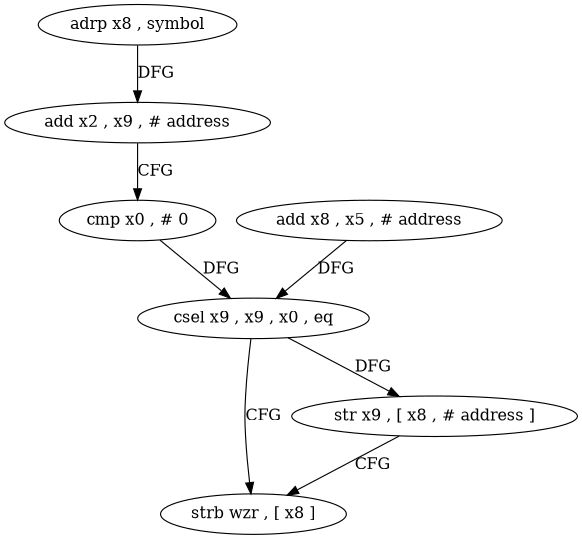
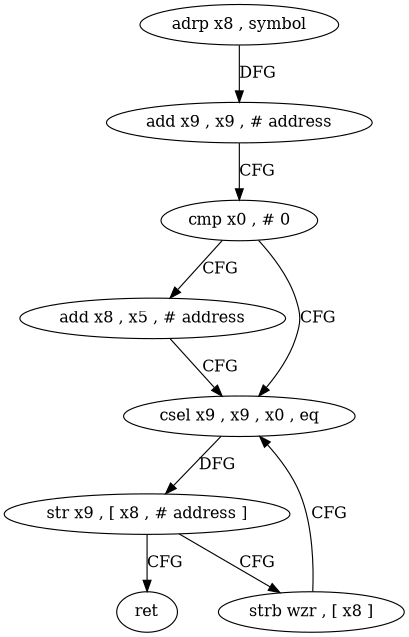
node "add x2 , x9 , # address": label "add x2 , x9 , # address" -> "add x9 , x9 , # address"
edge "cmp x0 , # 0" -> "add x8 , x5 , # address": added, label "CFG"
edge "cmp x0 , # 0" -> "csel x9 , x9 , x0 , eq": label "DFG" -> "CFG"
edge "add x8 , x5 , # address" -> "csel x9 , x9 , x0 , eq": label "DFG" -> "CFG"
edge "csel x9 , x9 , x0 , eq" -> "strb wzr , [ x8 ]": reversed
node "ret": added
